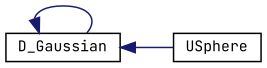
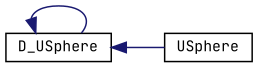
node "D_Gaussian": label "D_Gaussian" -> "D_USphere"
